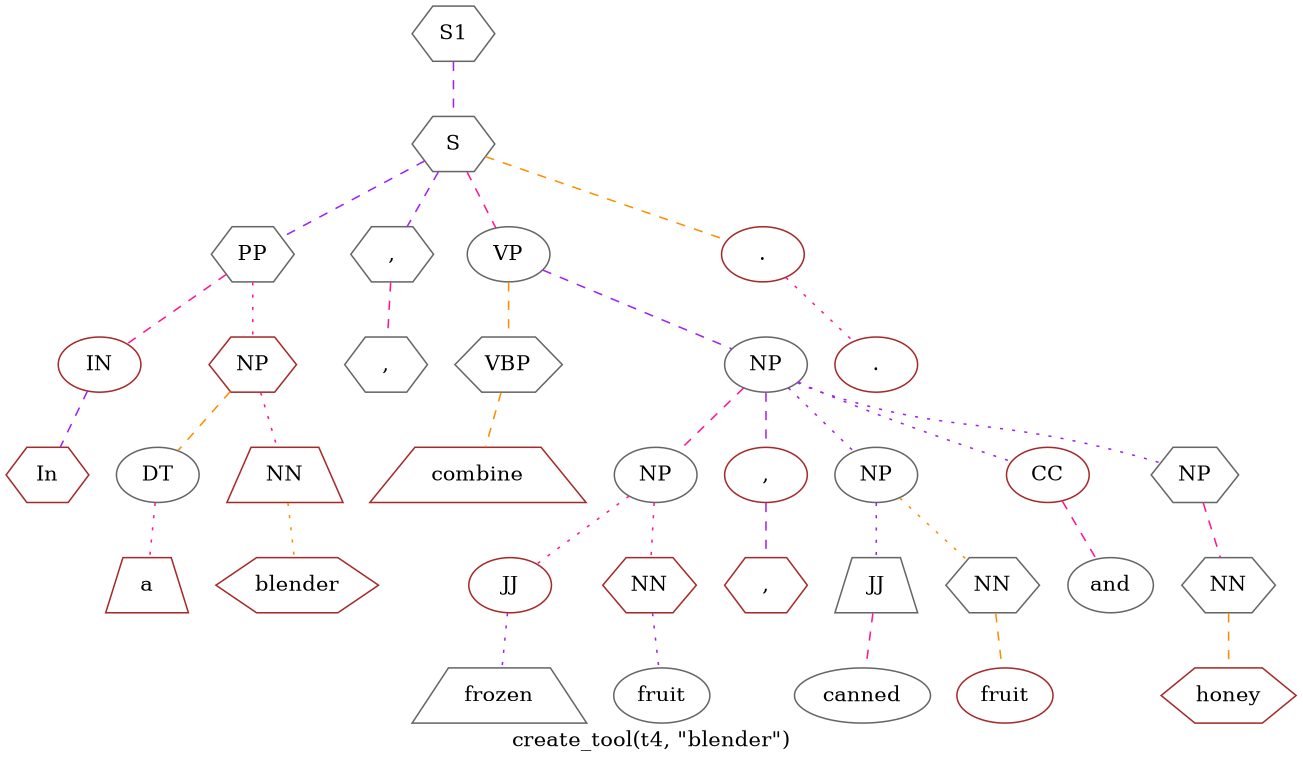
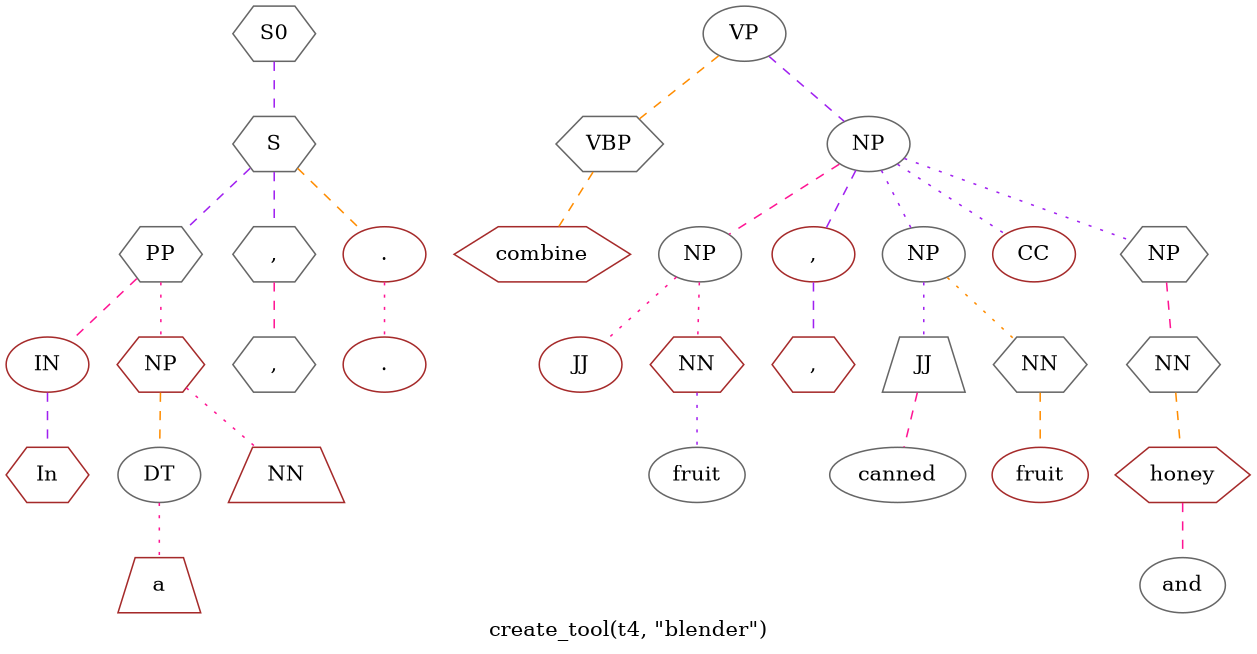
node "S1": label "S1" -> "S0"
edge "S" -- "VP": removed
node "combine": shape trapezium -> hexagon
edge "CC" -- "and": now "honey" -- "and"
node "blender": removed
node "frozen": removed
